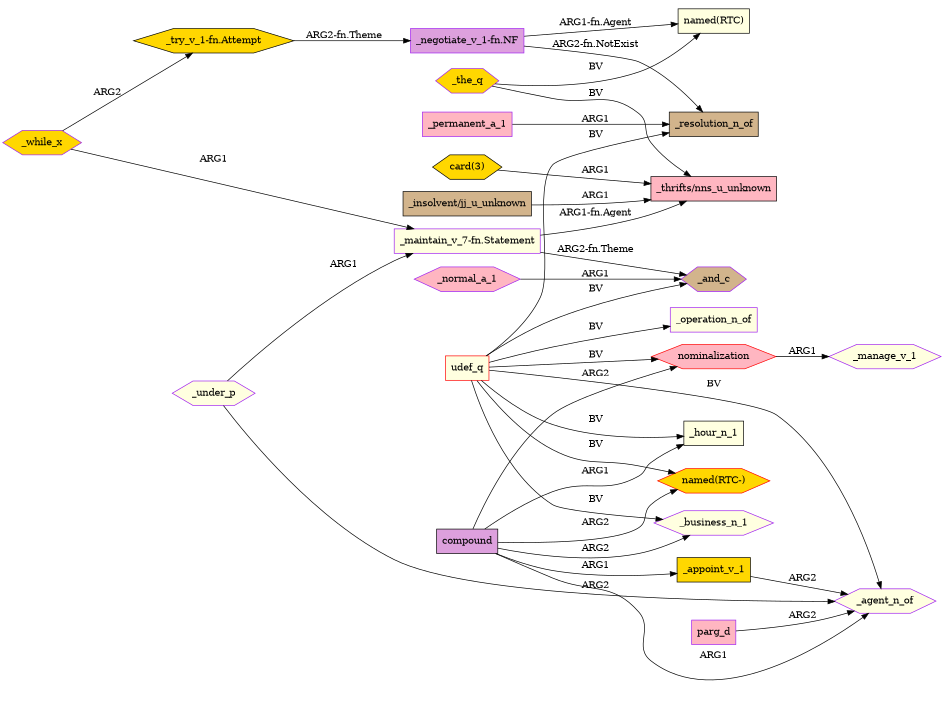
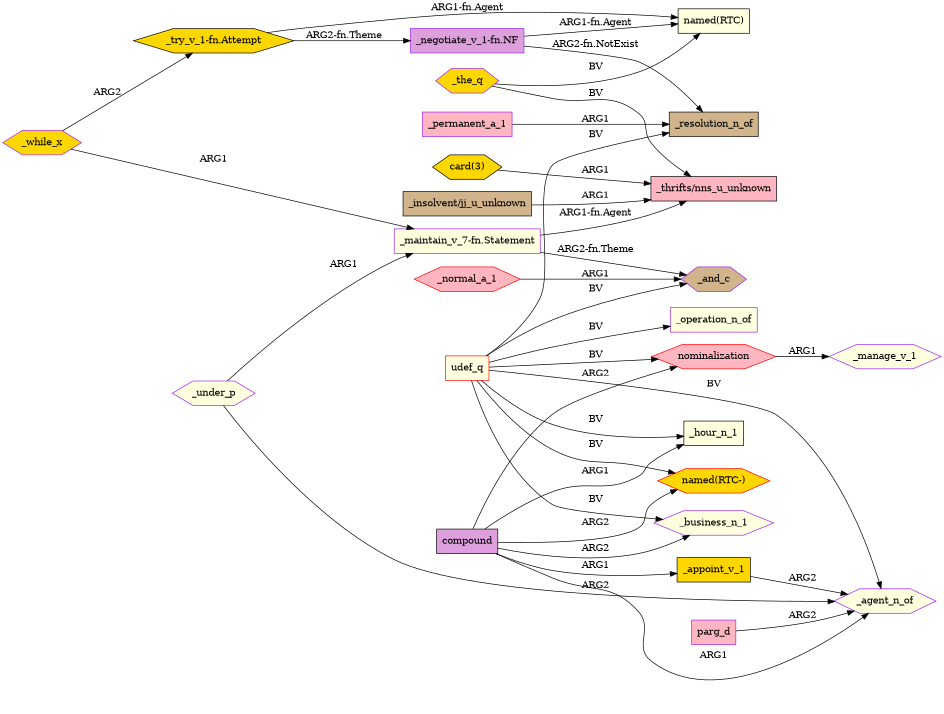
edge "_try_v_1-fn.Attempt" -> "named(RTC)": added, label "ARG1-fn.Agent"
node "_normal_a_1": color purple -> red
